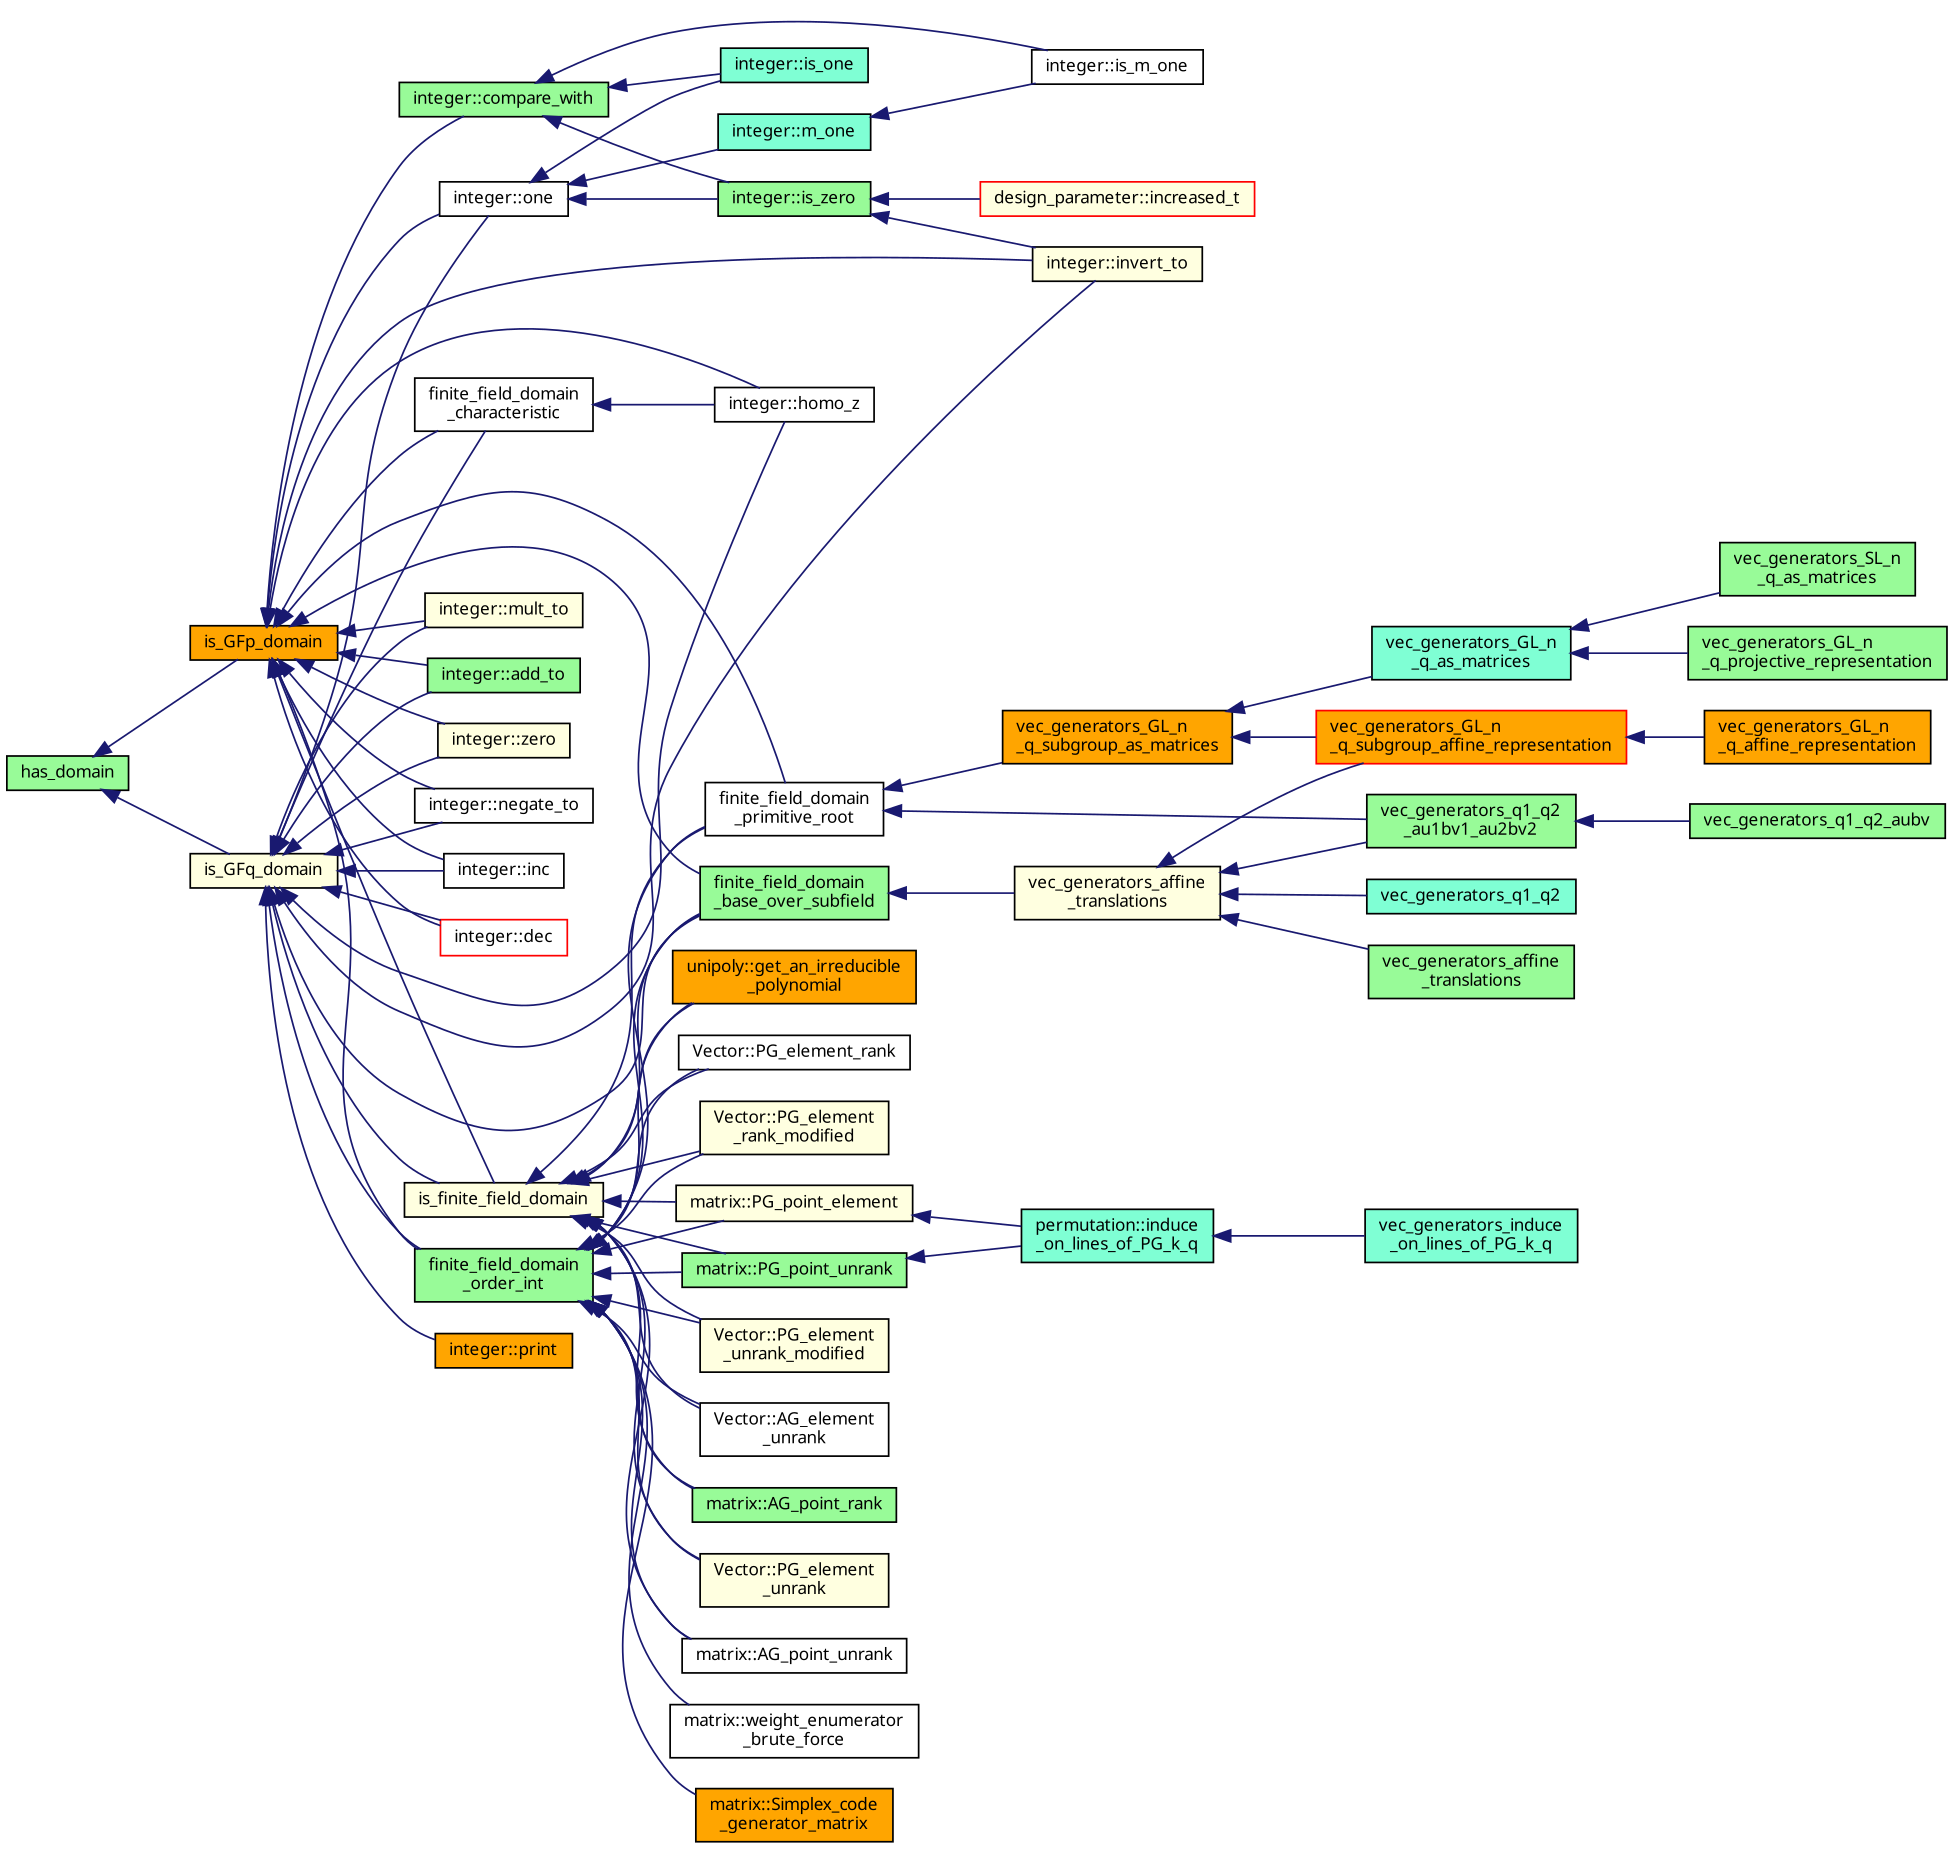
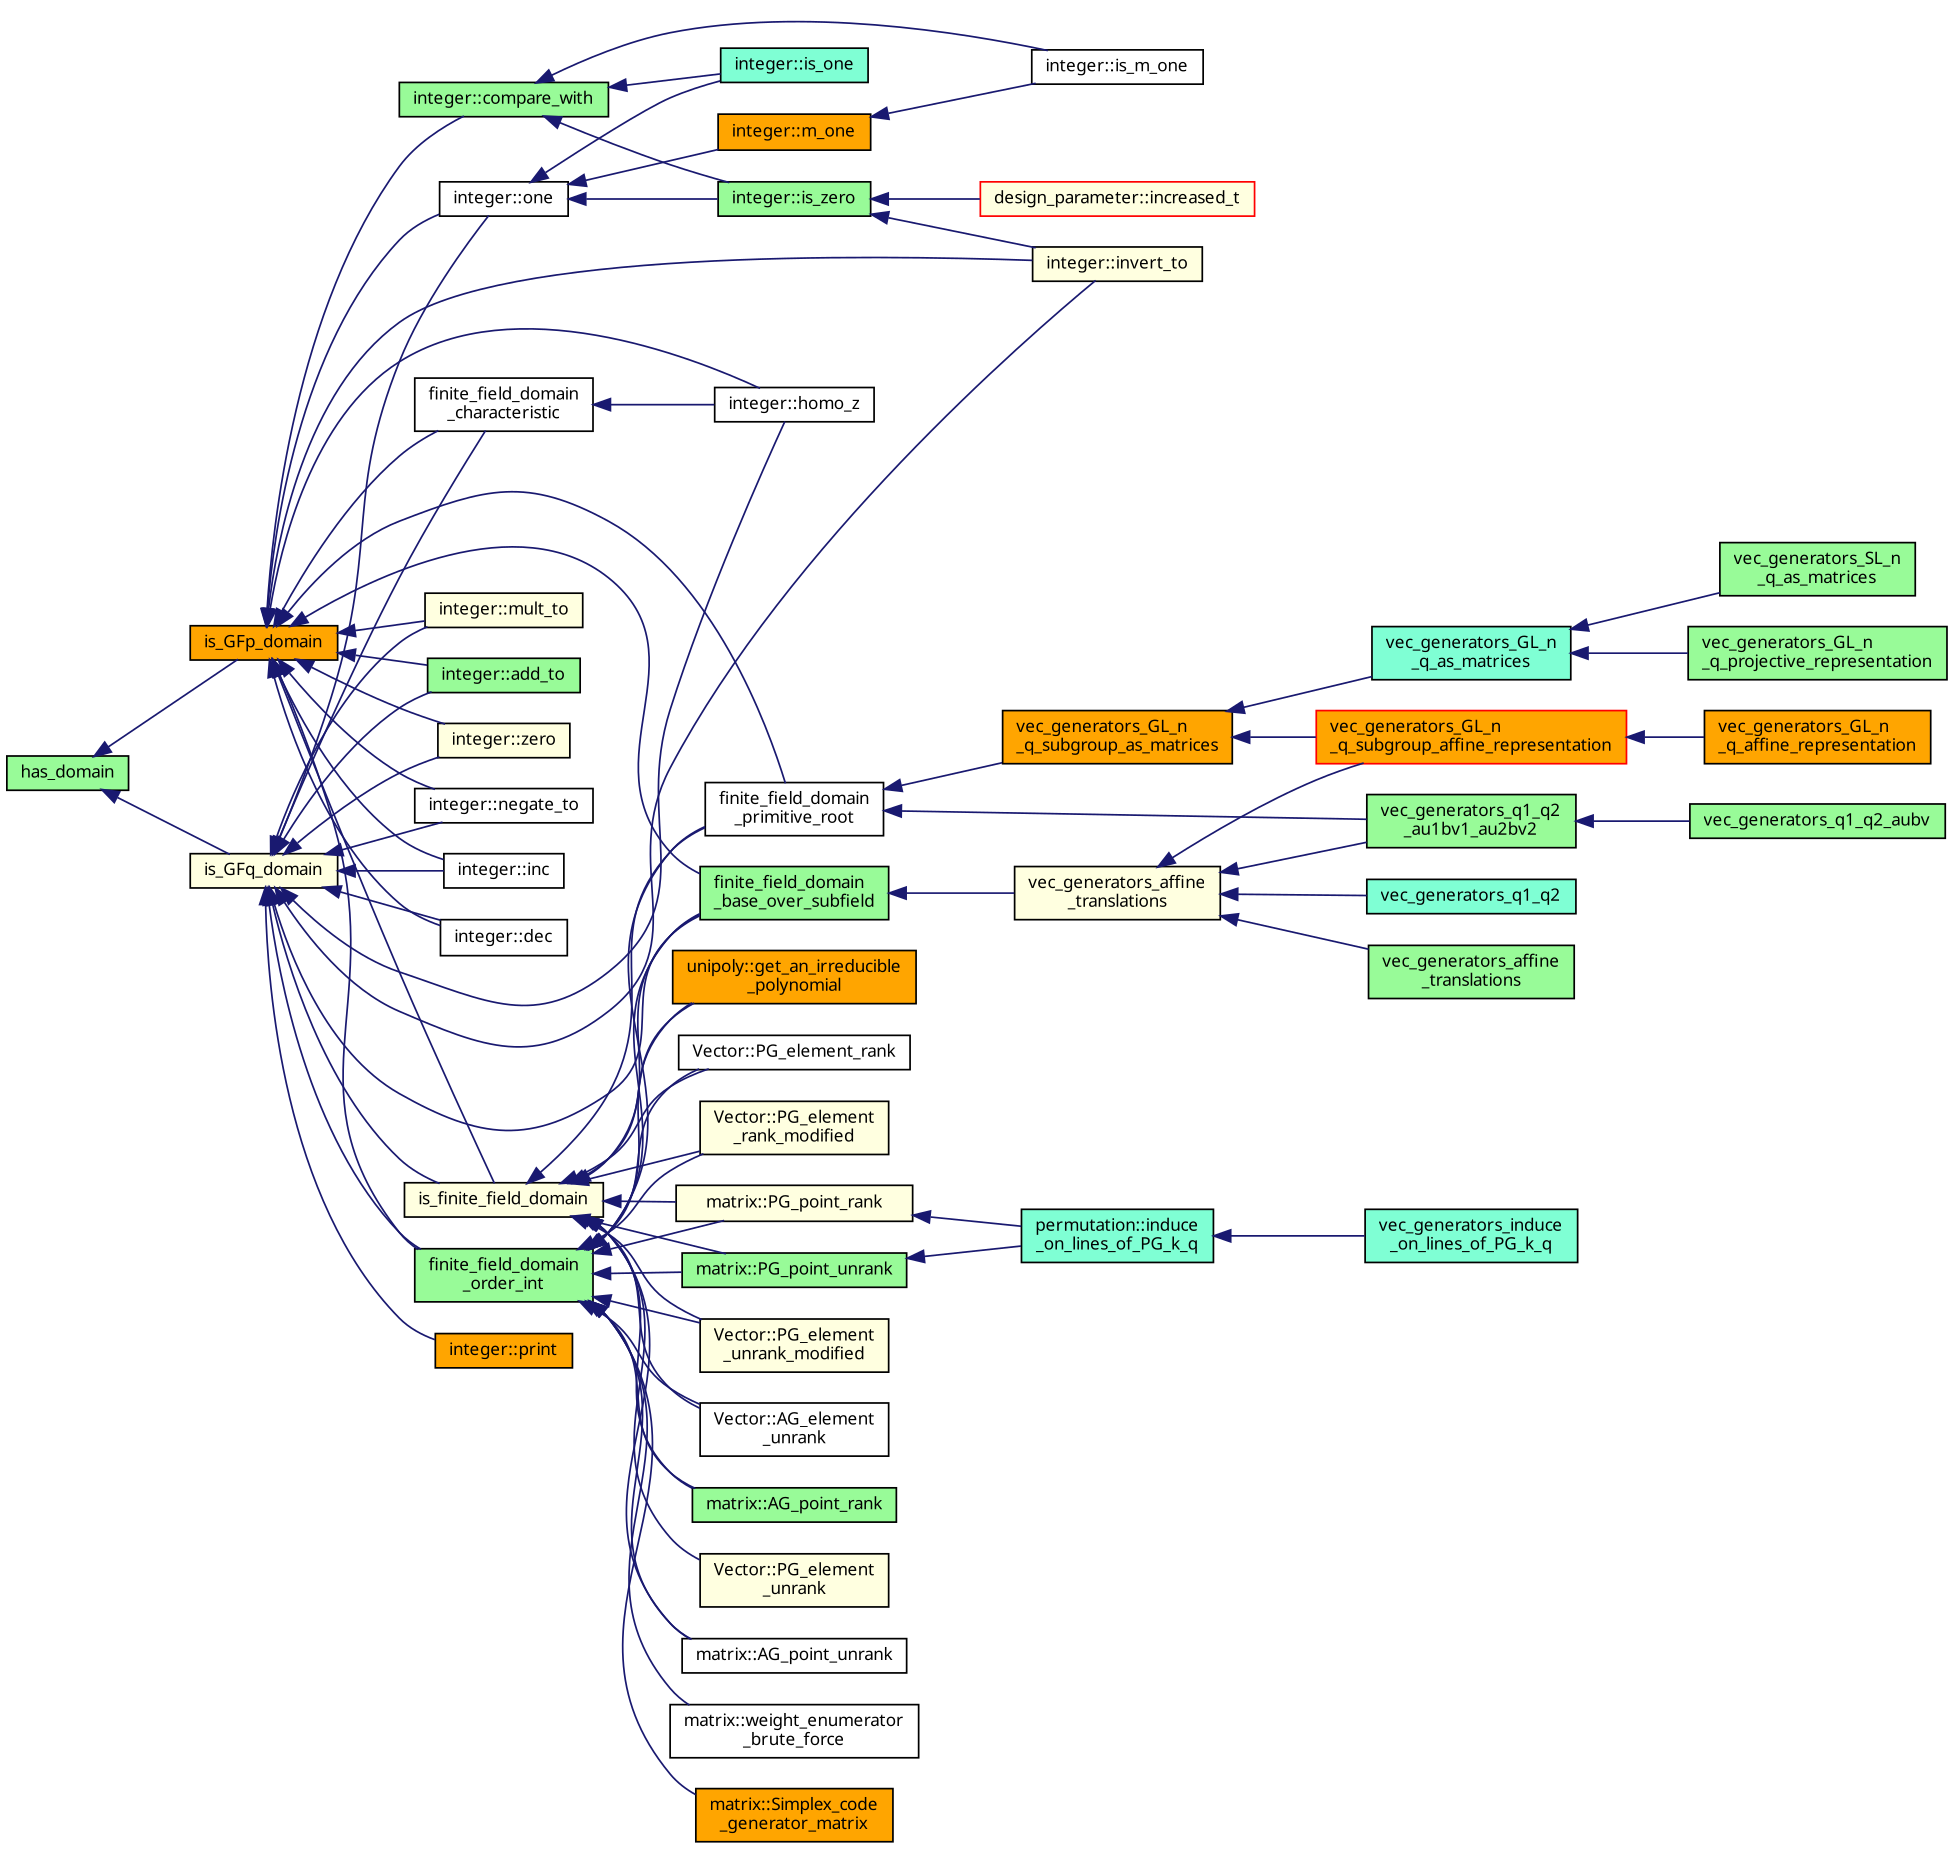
node "integer::m_one": fillcolor aquamarine -> orange
node "integer::dec": color red -> black
node "matrix::PG_point_element": label "matrix::PG_point_element" -> "matrix::PG_point_rank"
edge "Vector::PG_element _unrank" -> "finite_field_domain _order_int": removed
